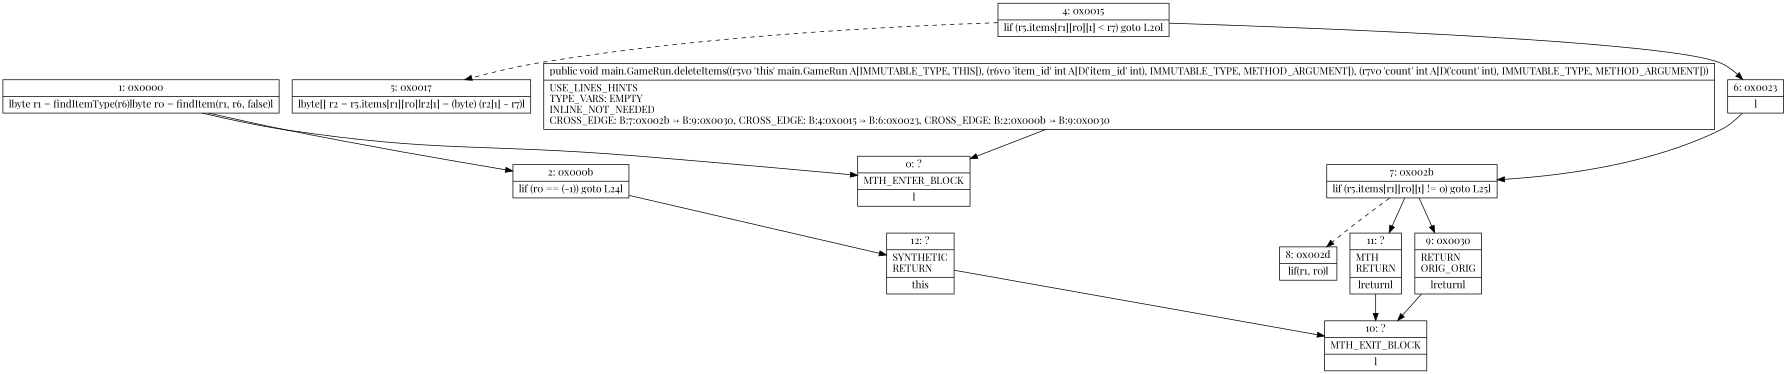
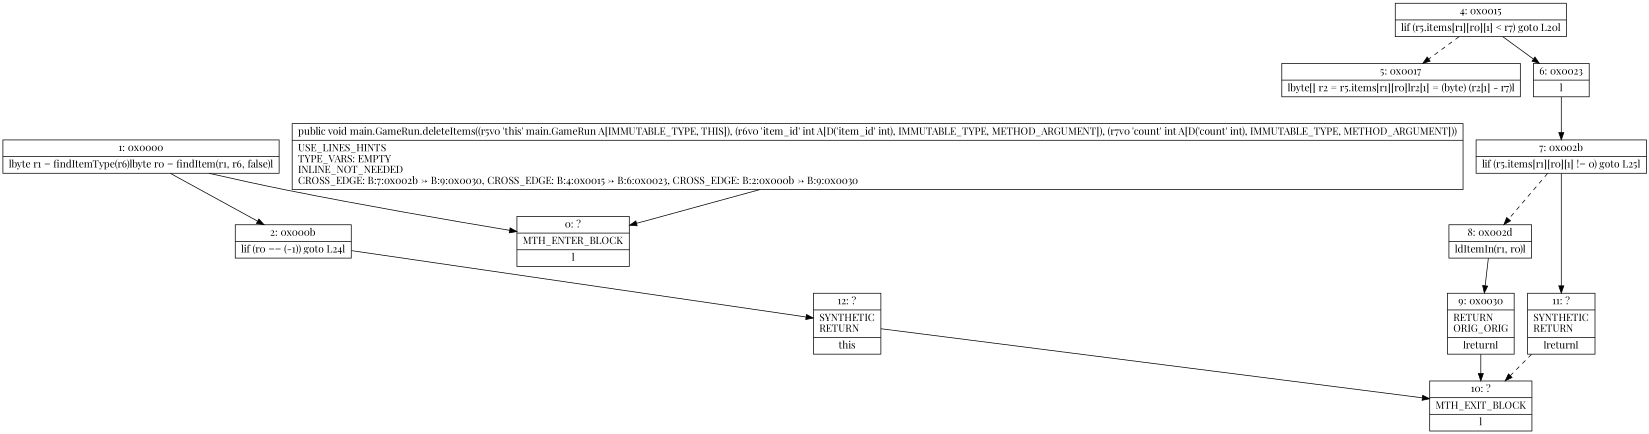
edge "7: 0x002b" -> "9: 0x0030": now "8: 0x002d" -> "9: 0x0030"
node "11: ?": text "MTH" -> "SYNTHETIC"
node "8: 0x002d": text "lif(r1, r0)l" -> "ldItemIn(r1, r0)l"
edge "11: ?" -> "10: ?": style solid -> dashed
